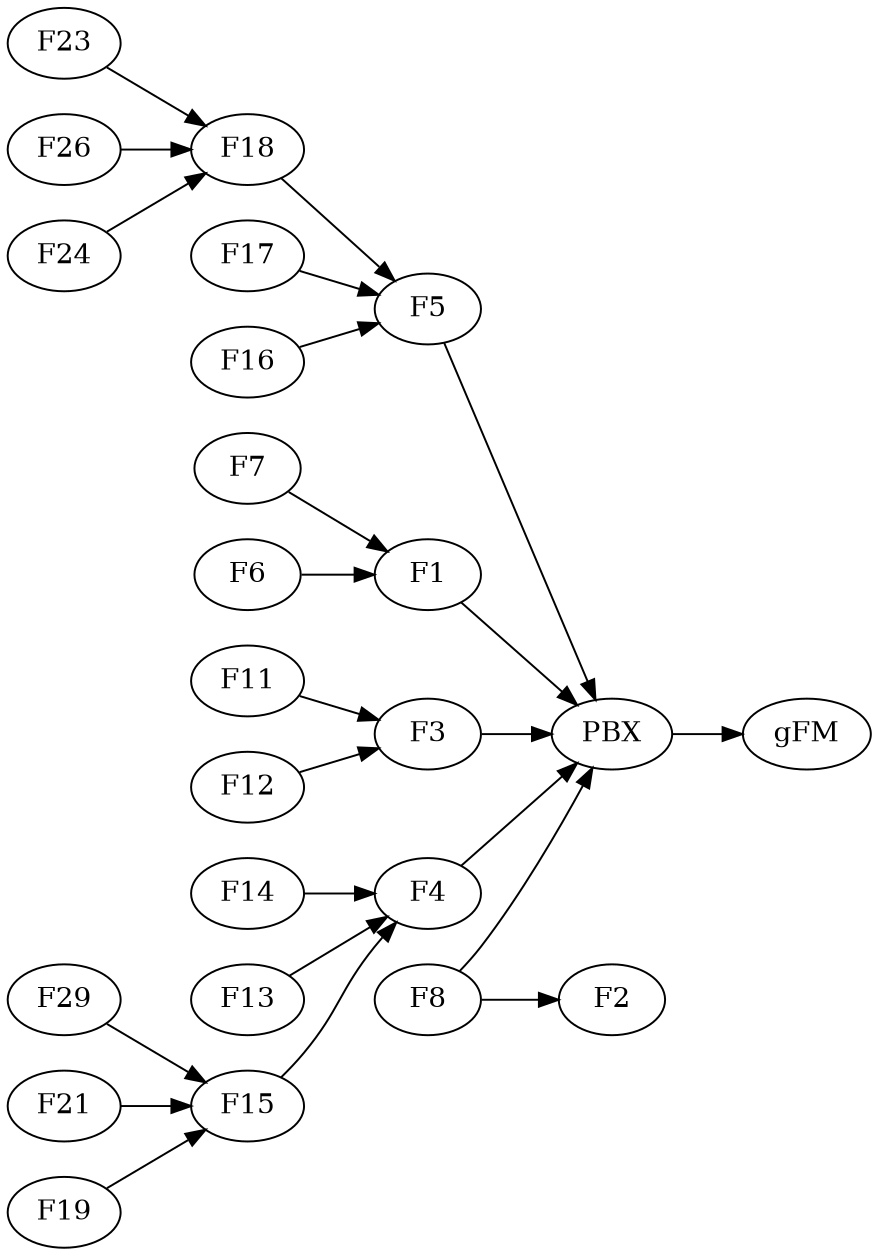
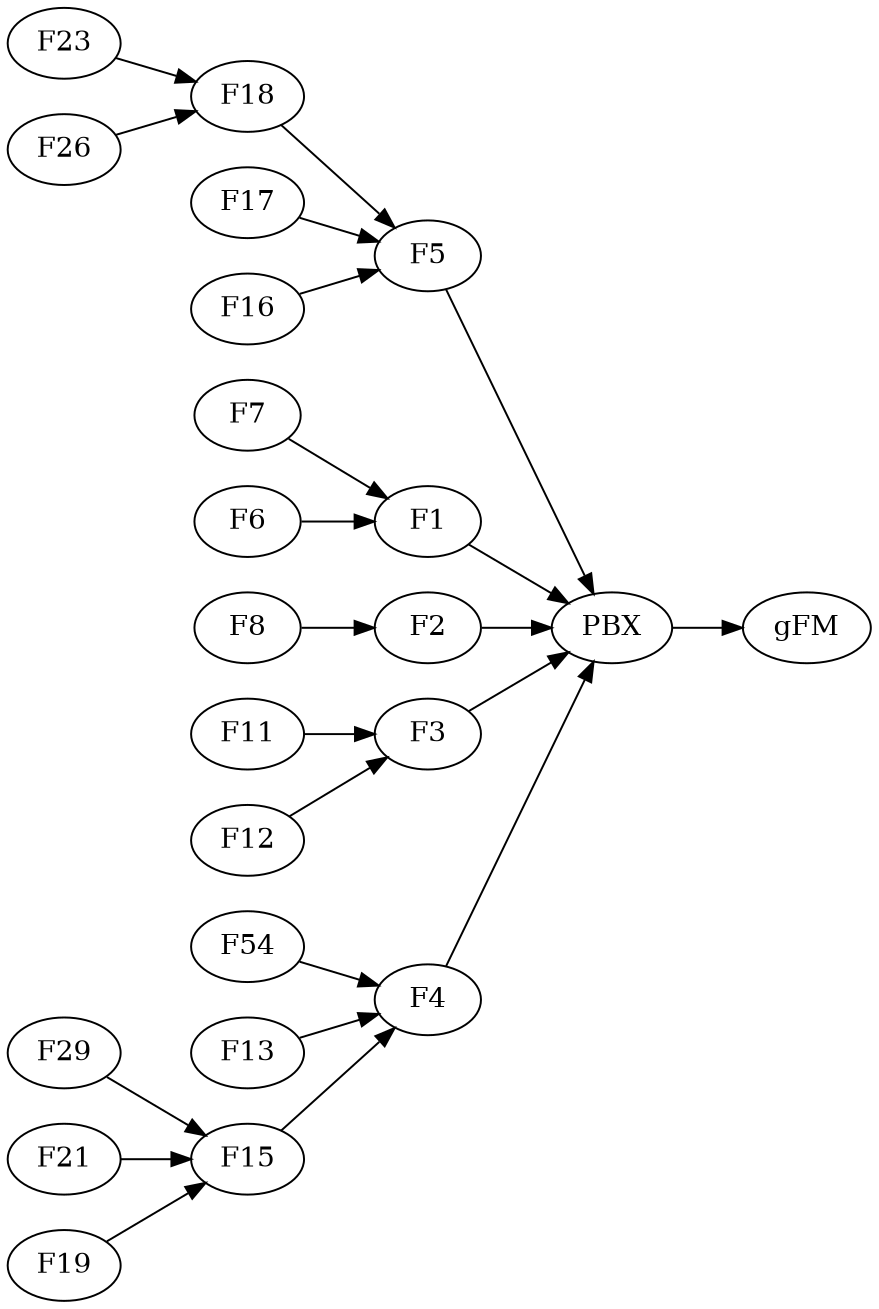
node "F24": removed
edge "F8" -> "PBX": now "F2" -> "PBX"
node "F14": label "F14" -> "F54"
